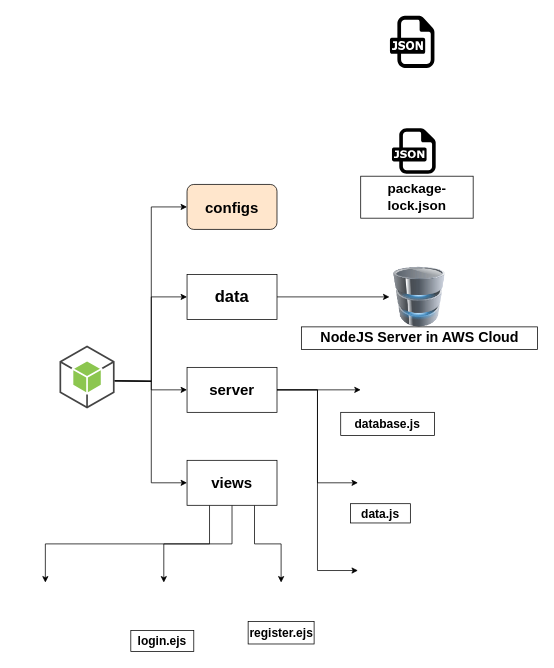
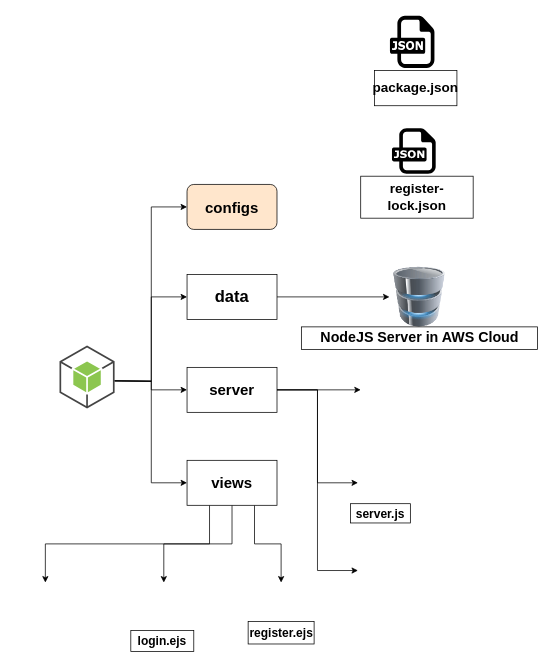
node "package.json": added
node "package-lock.json": label "package-lock.json" -> "register-lock.json"
node "database.js": removed
node "data.js": label "data.js" -> "server.js"
